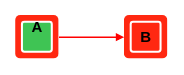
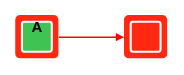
node "B": removed
